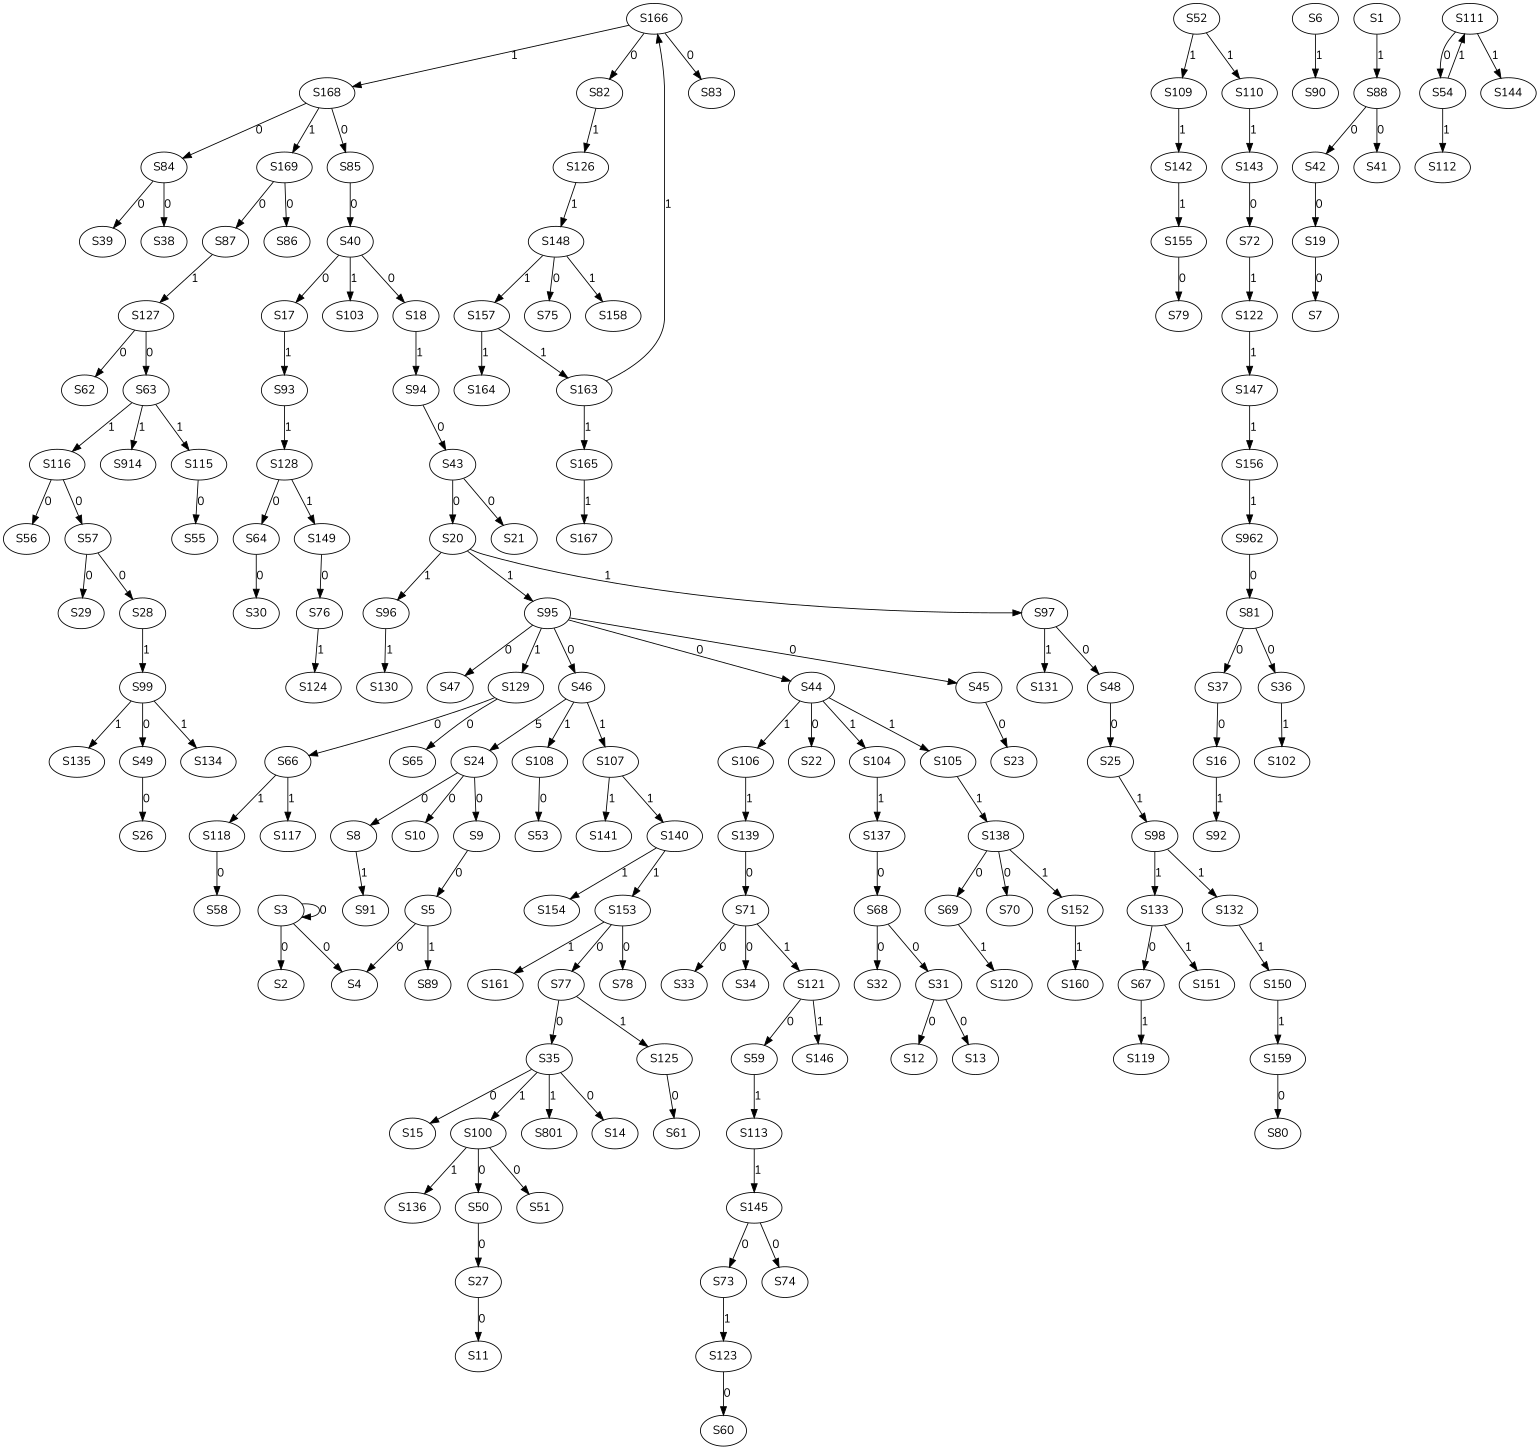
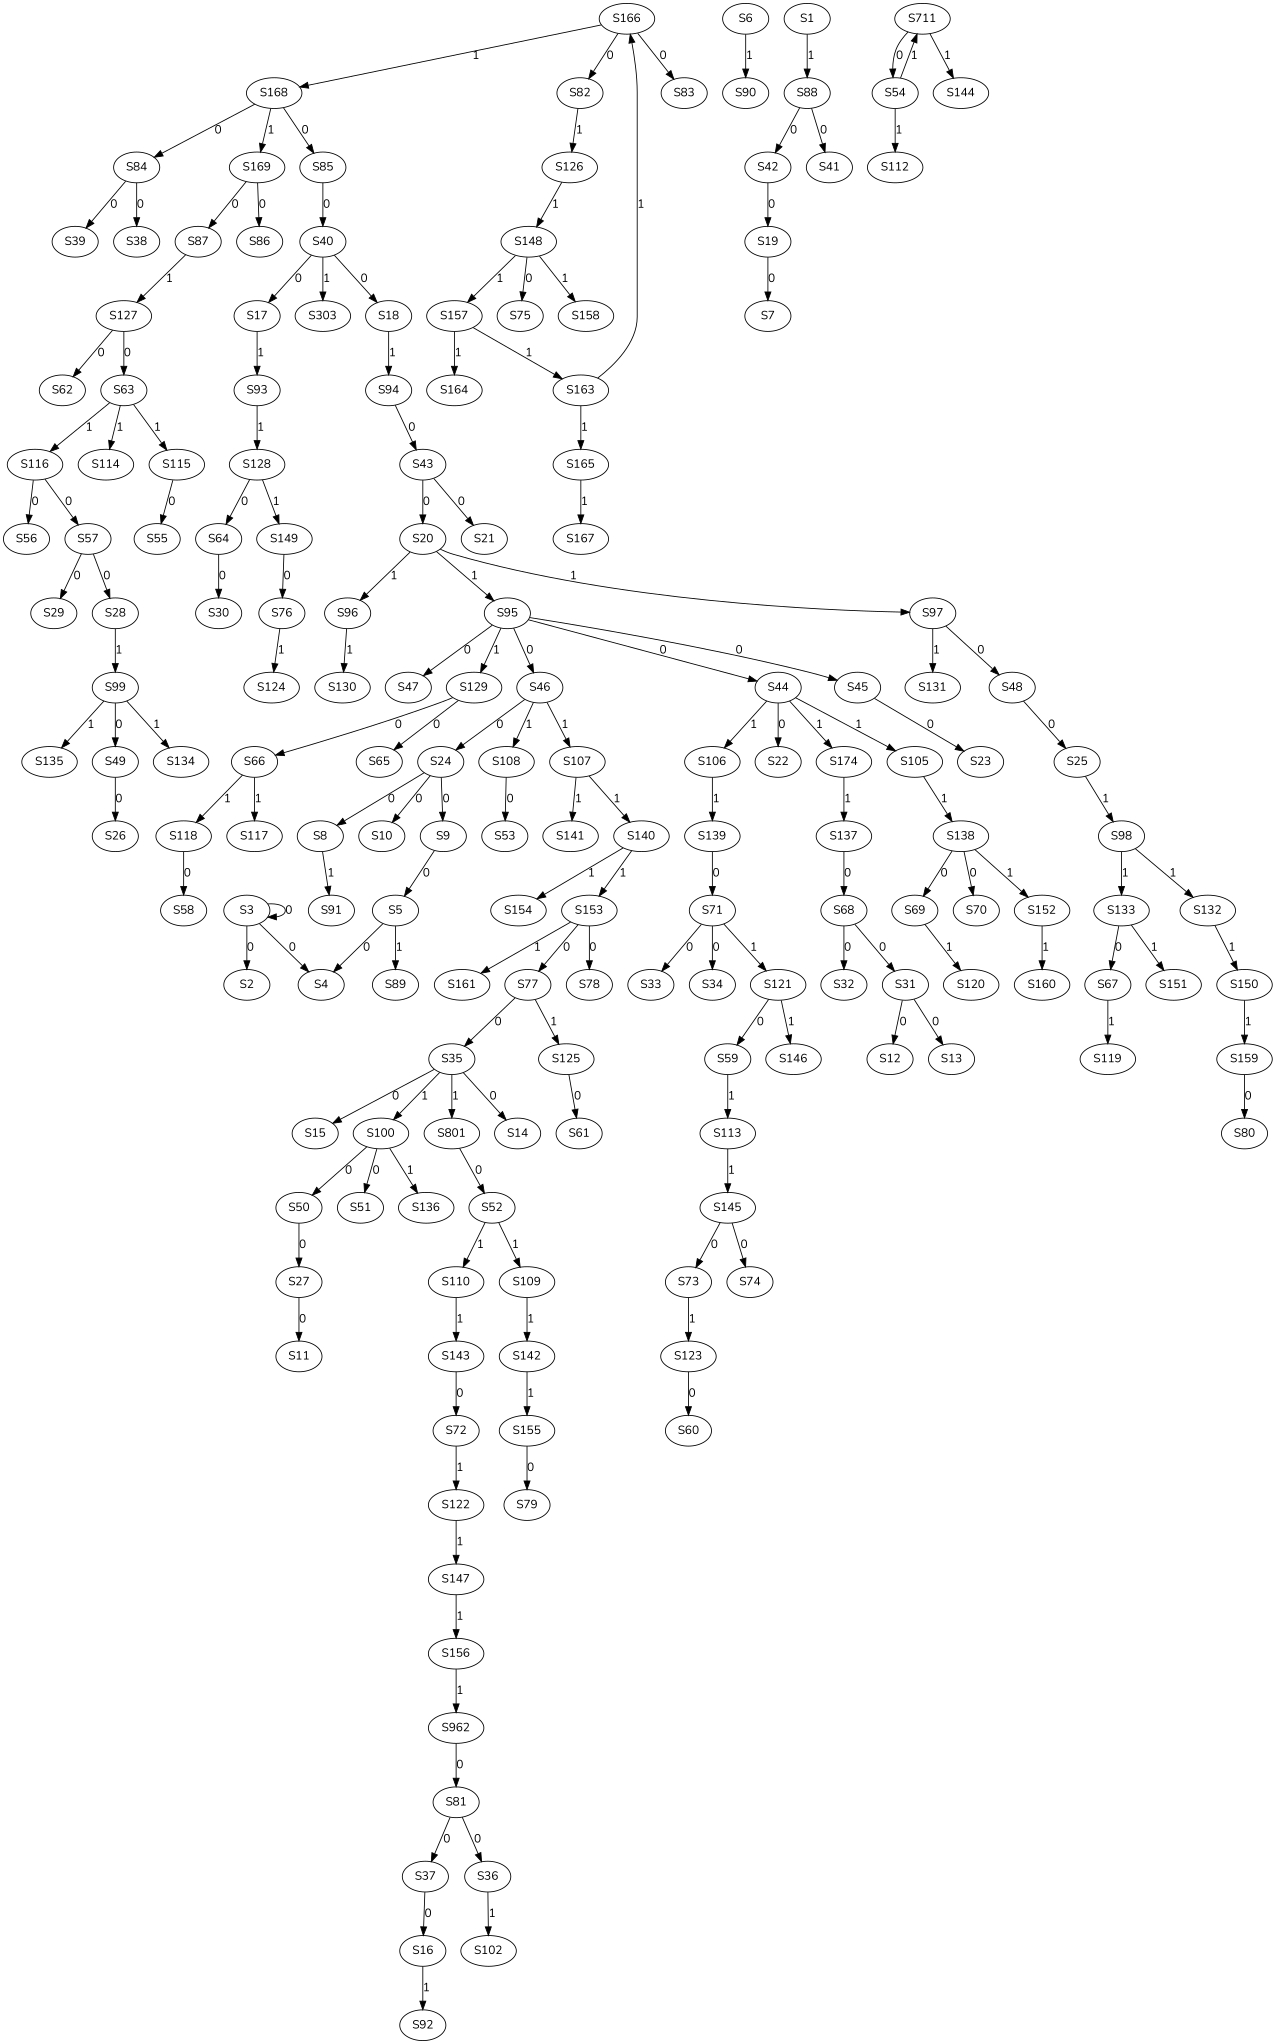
node "S111": label "S111" -> "S711"
node "S103": label "S103" -> "S303"
node "S914": label "S914" -> "S114"
edge "S46" -> "S24": label "5" -> "0"
node "S104": label "S104" -> "S174"
edge "S801" -> "S52": added, label "0"
